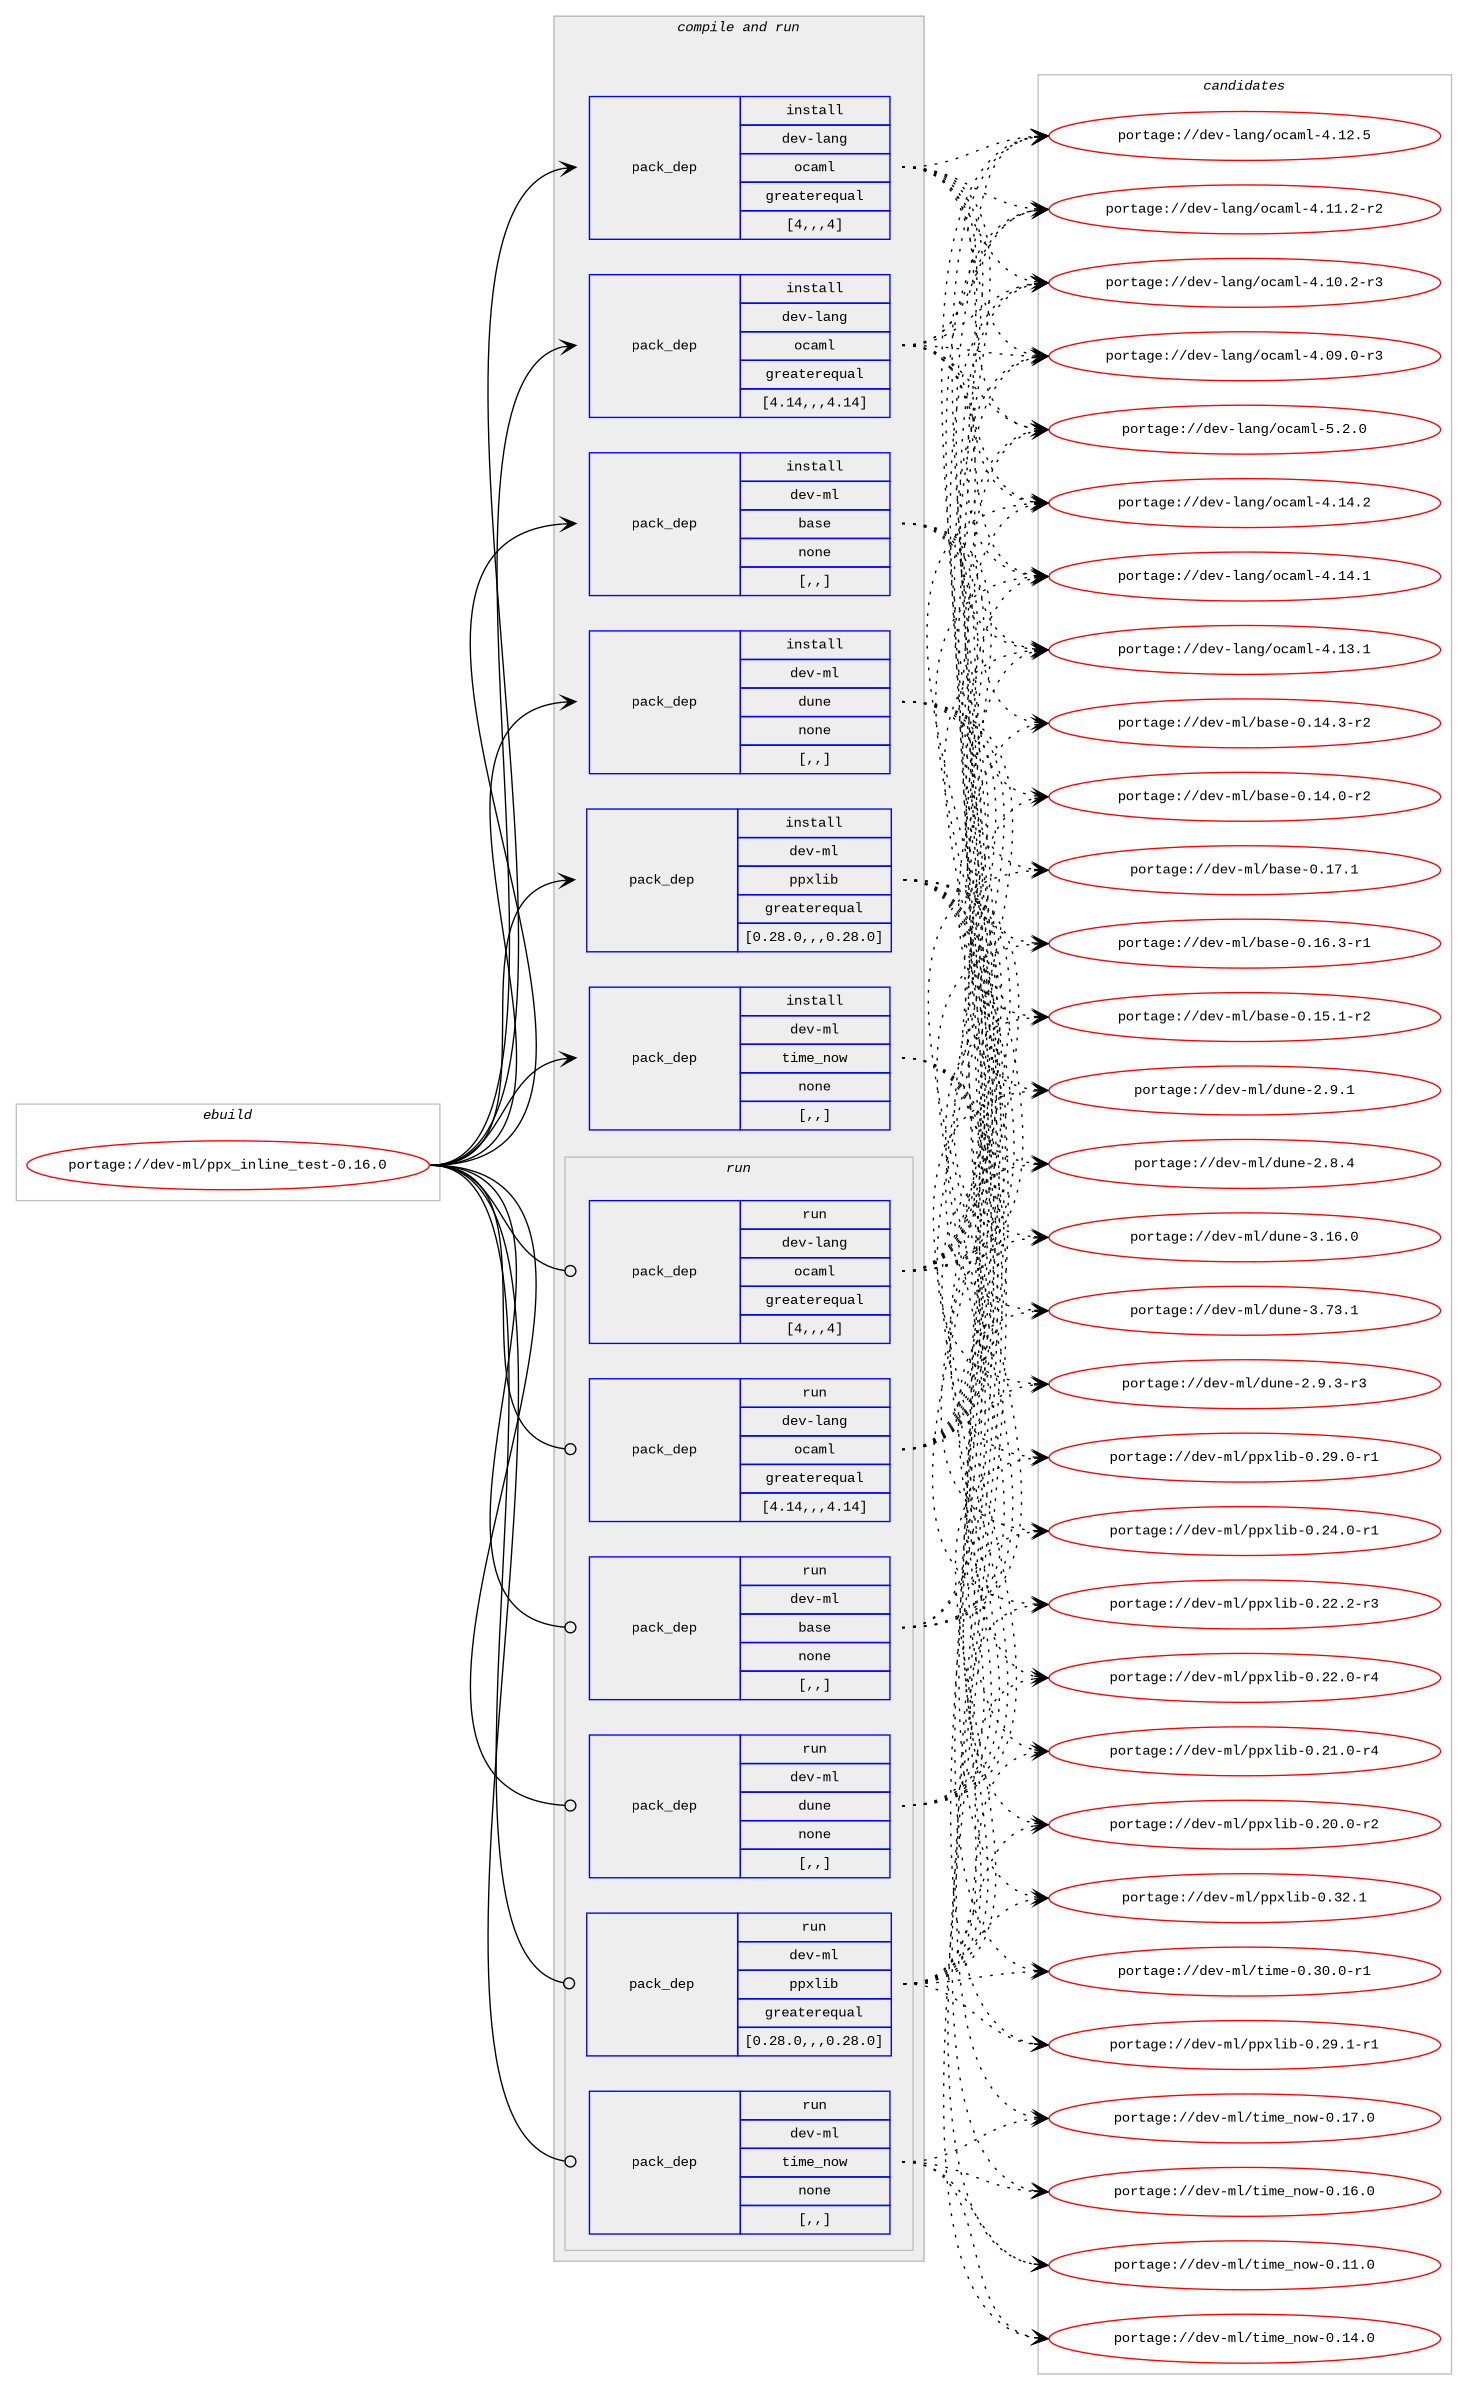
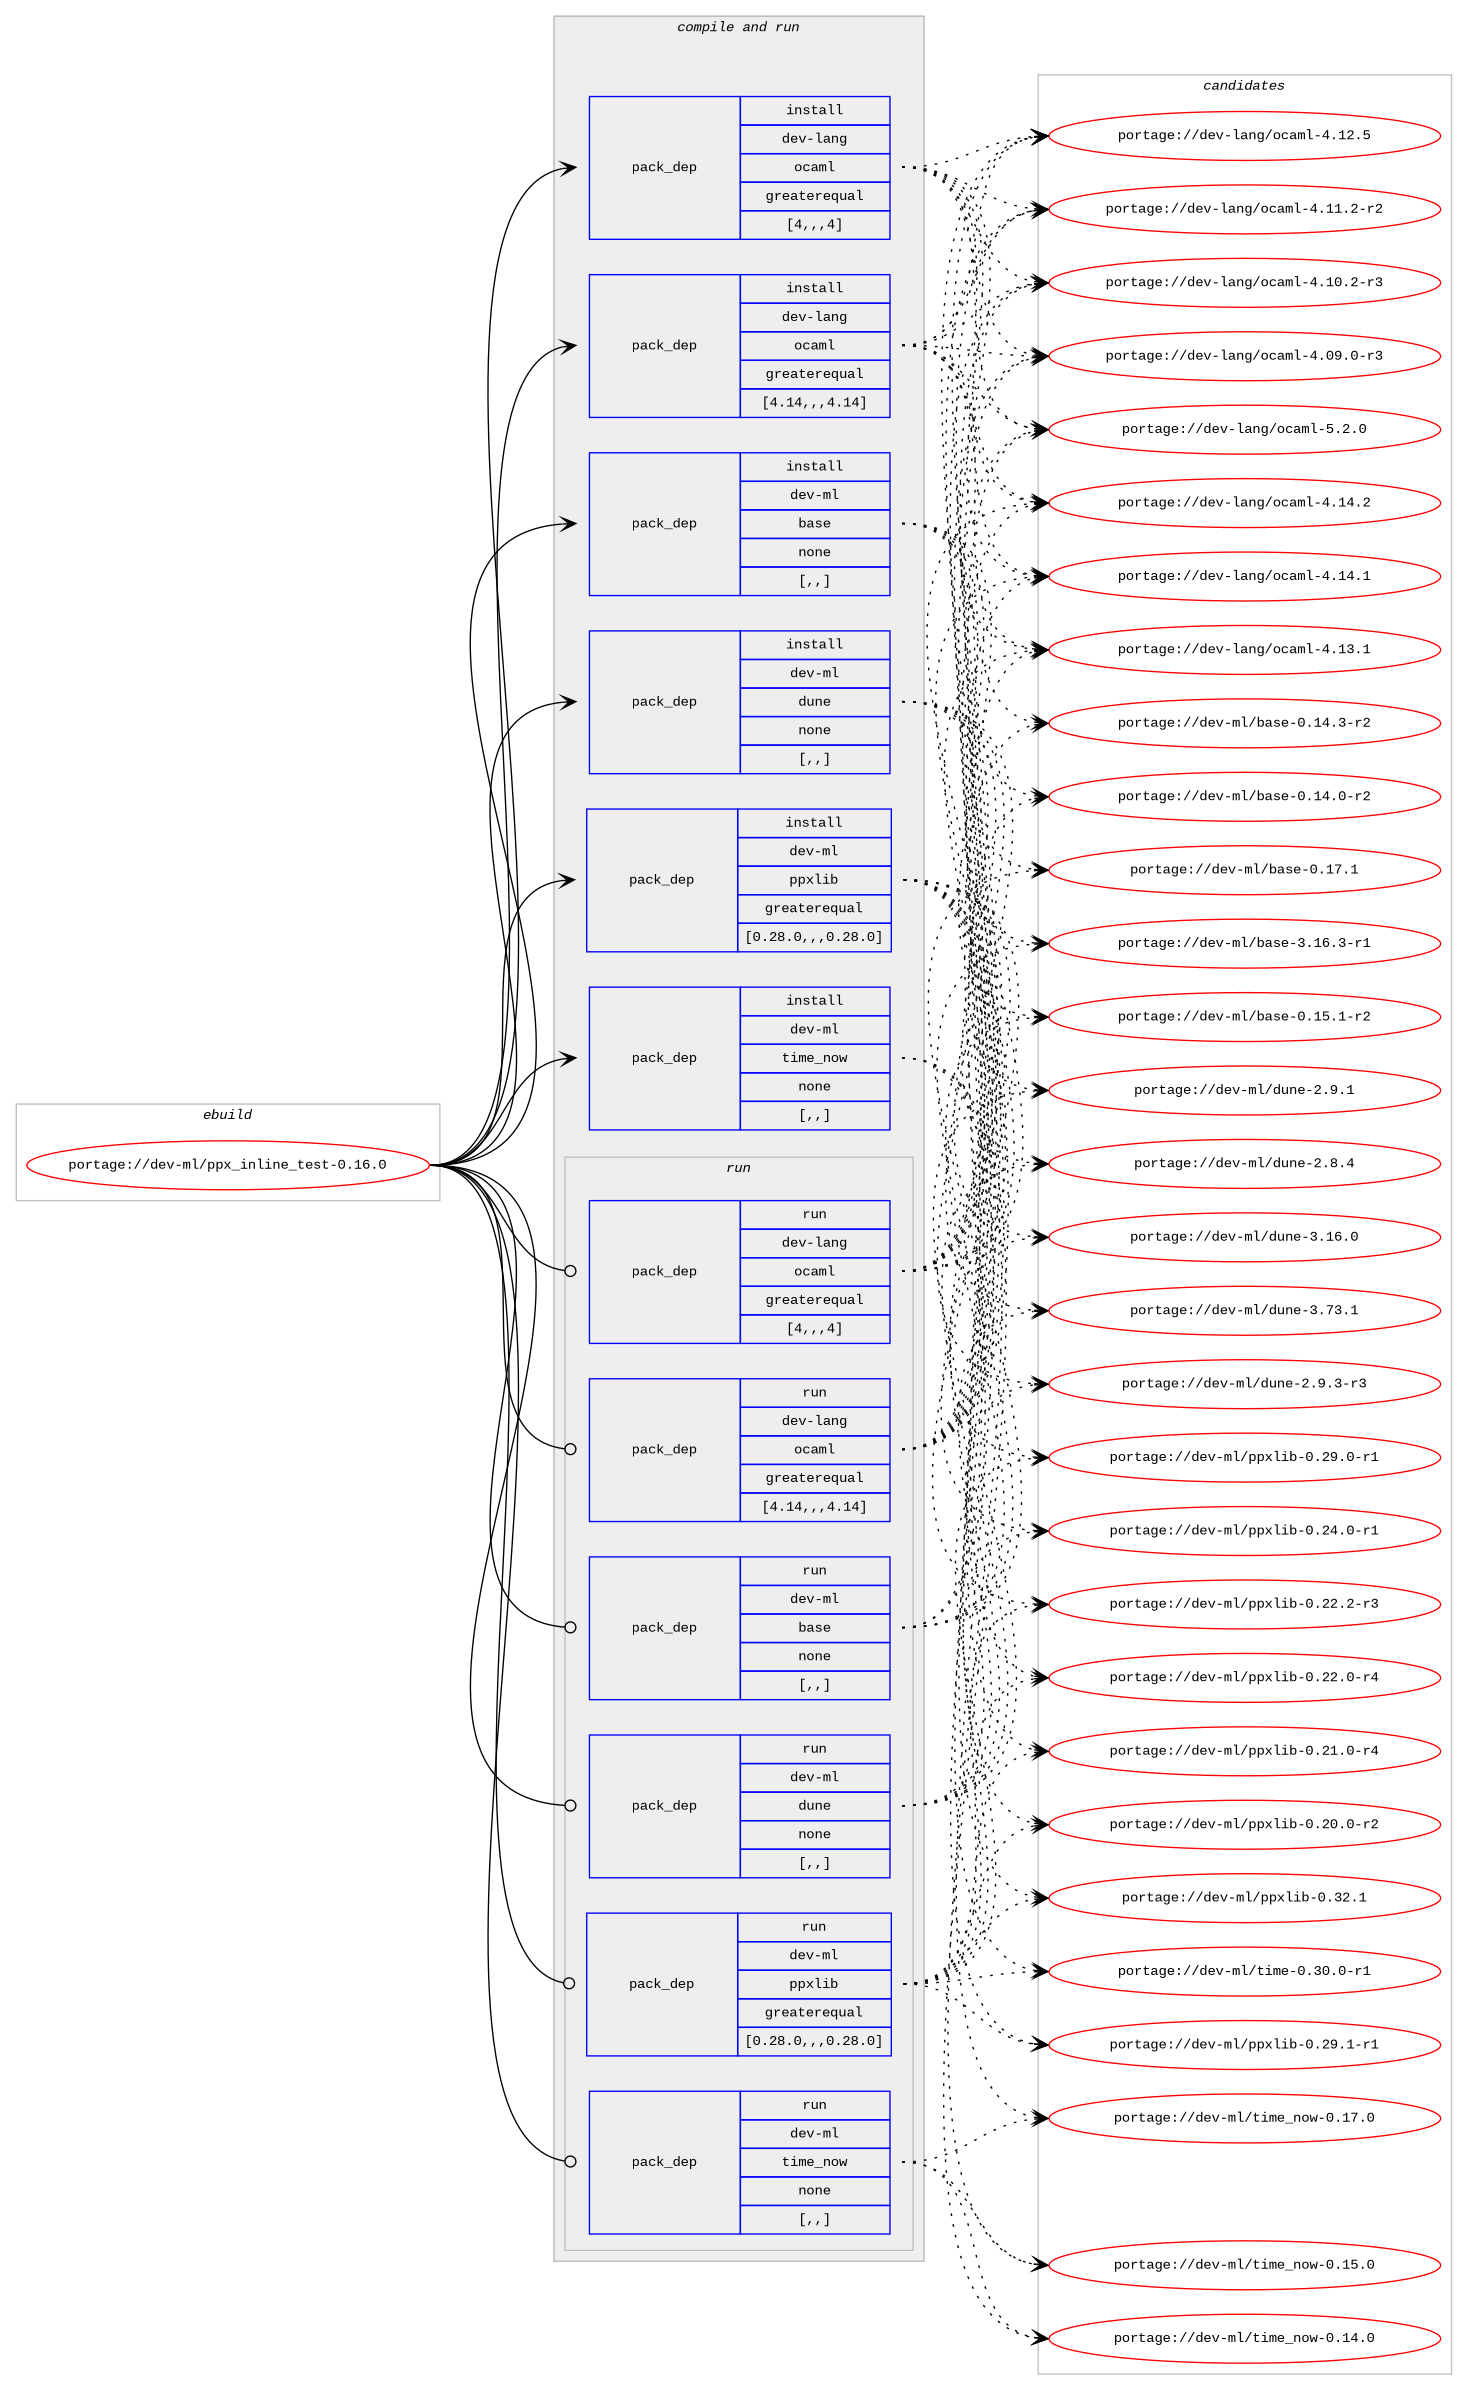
node "portage://dev-ml/base-0.16.3-r1": label "portage://dev-ml/base-0.16.3-r1" -> "portage://dev-ml/base-3.16.3-r1"
node "portage://dev-ml/time_now-0.16.0": removed
node "portage://dev-ml/time_now-0.11.0": label "portage://dev-ml/time_now-0.11.0" -> "portage://dev-ml/time_now-0.15.0"
